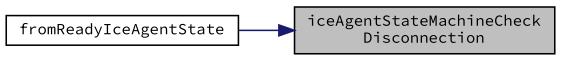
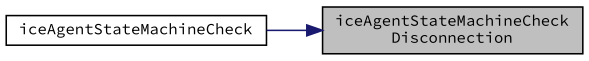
node "fromReadyIceAgentState": label "fromReadyIceAgentState" -> "iceAgentStateMachineCheck"
